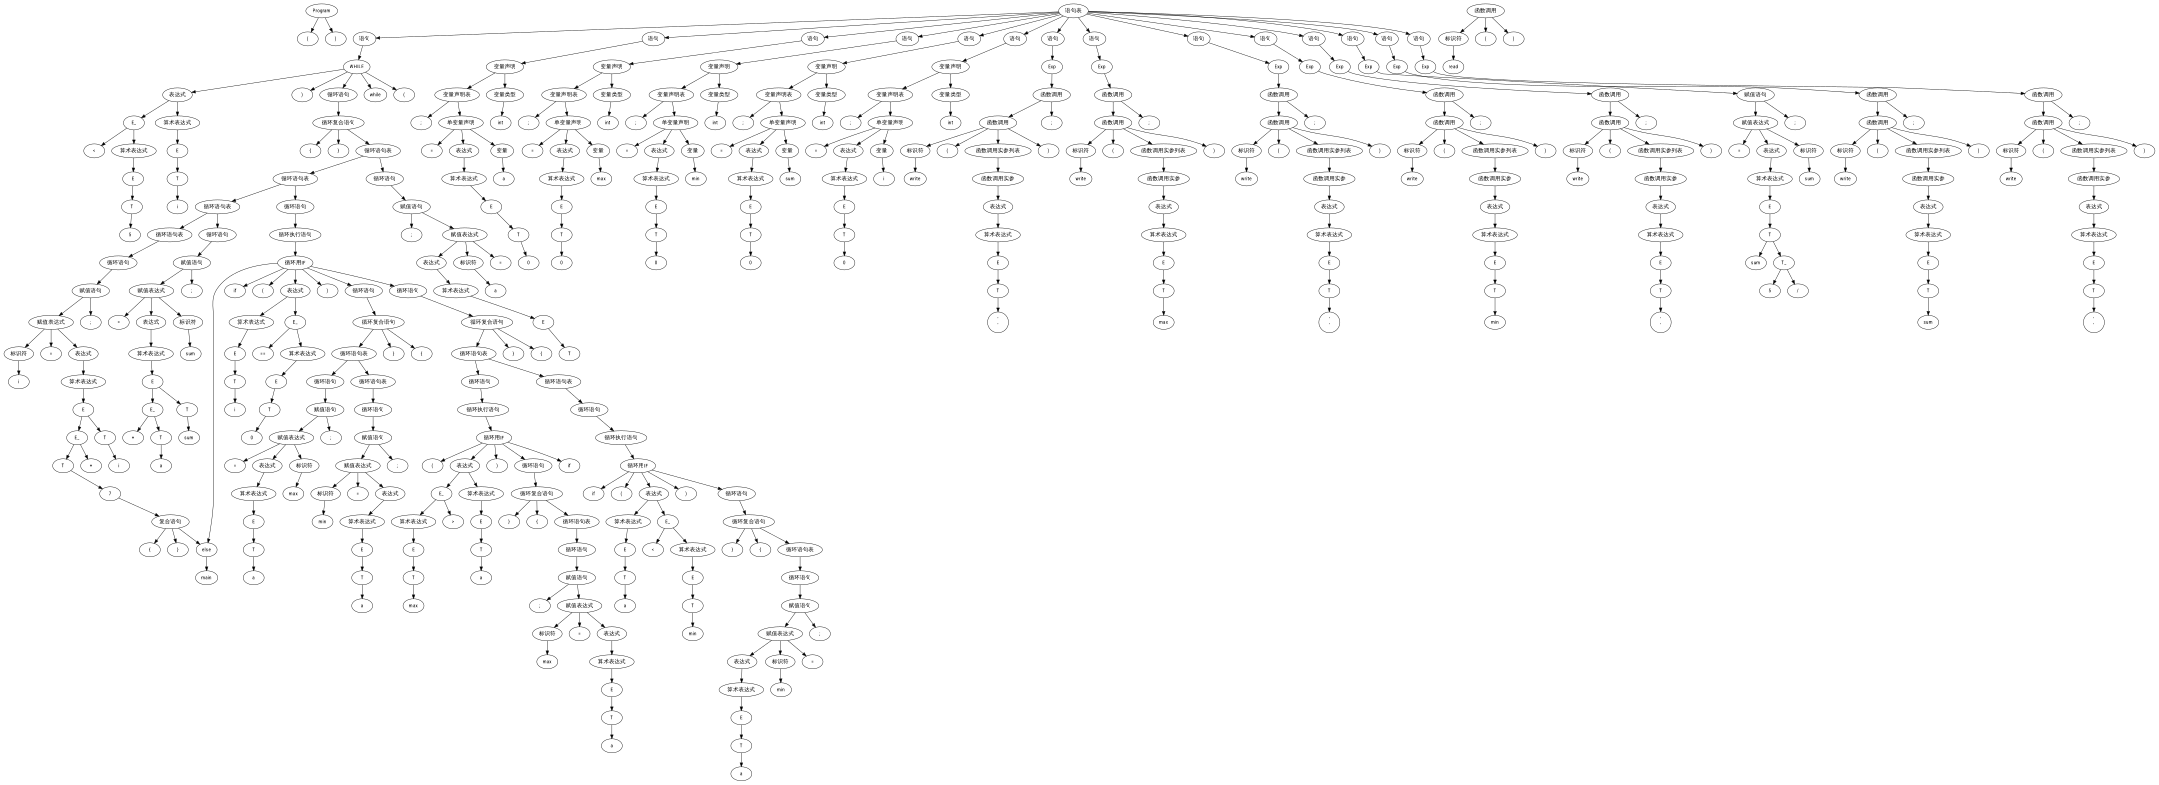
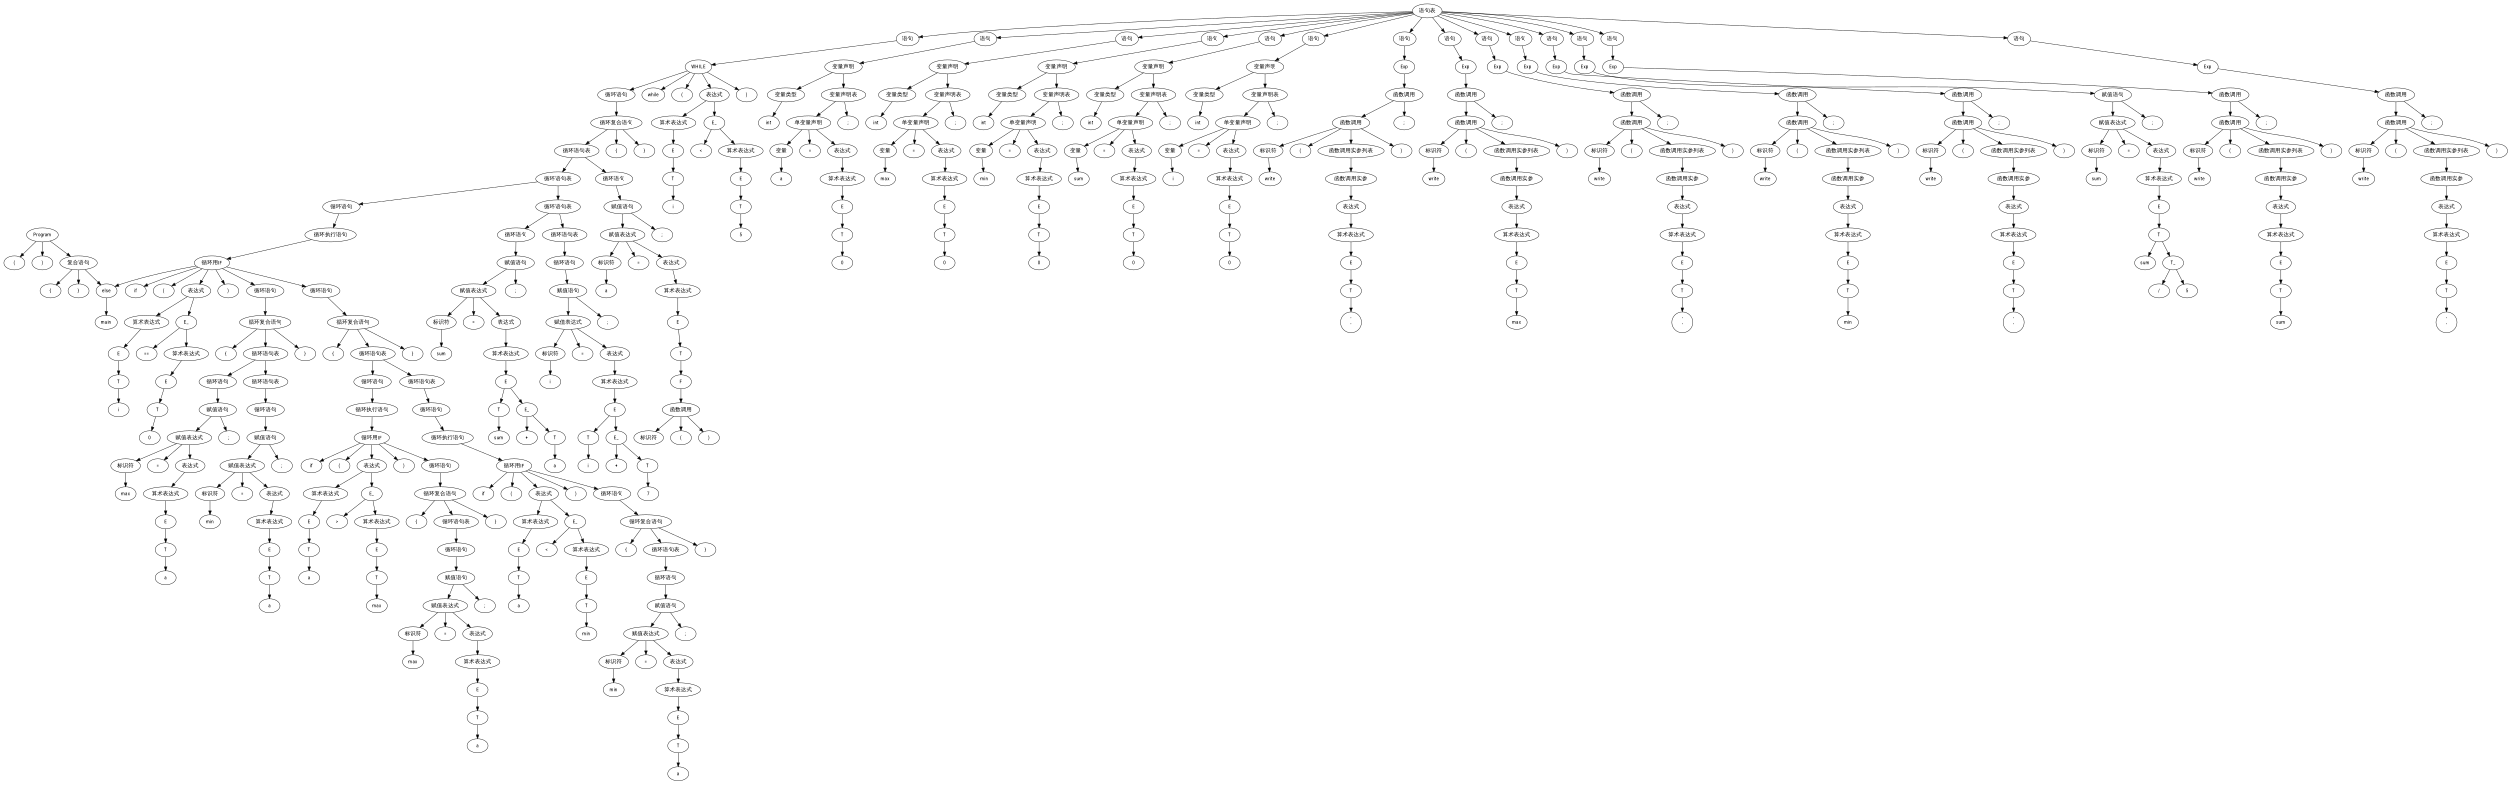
node "read": removed
node "F": added
edge "7" -> "复合语句": now "Program" -> "复合语句"
